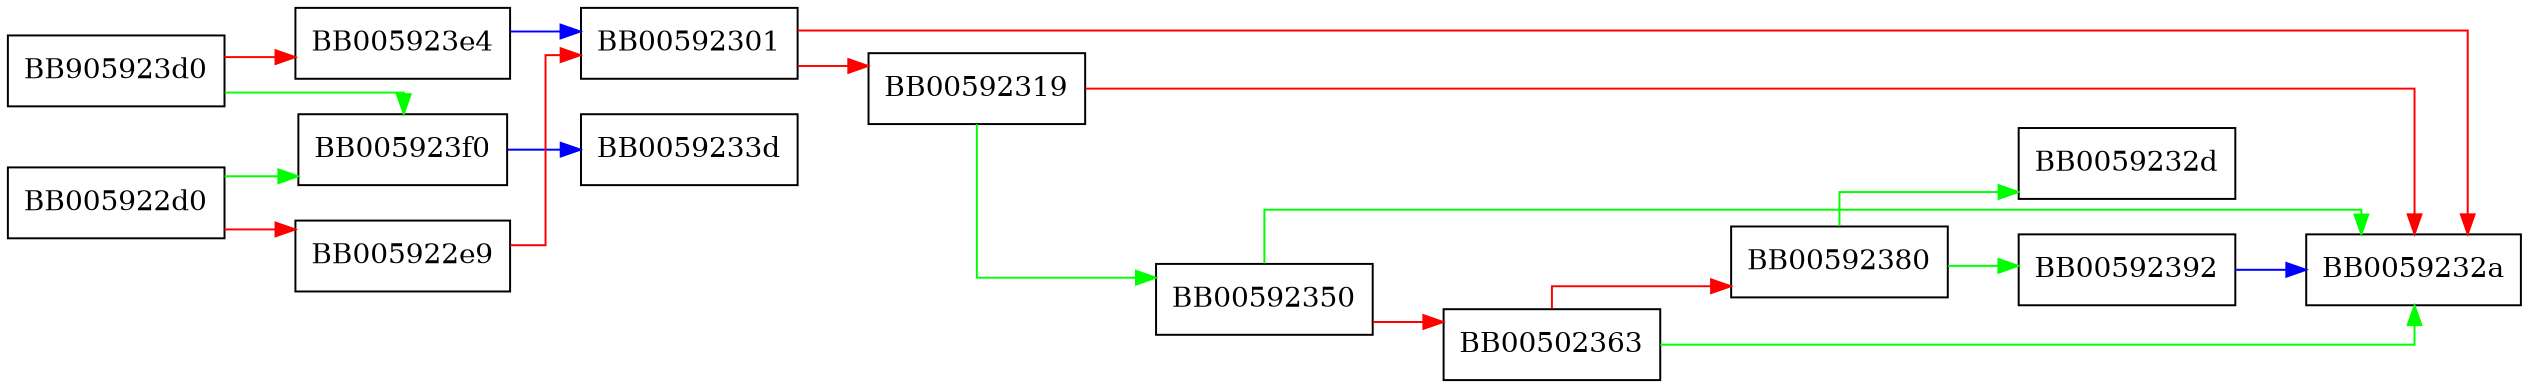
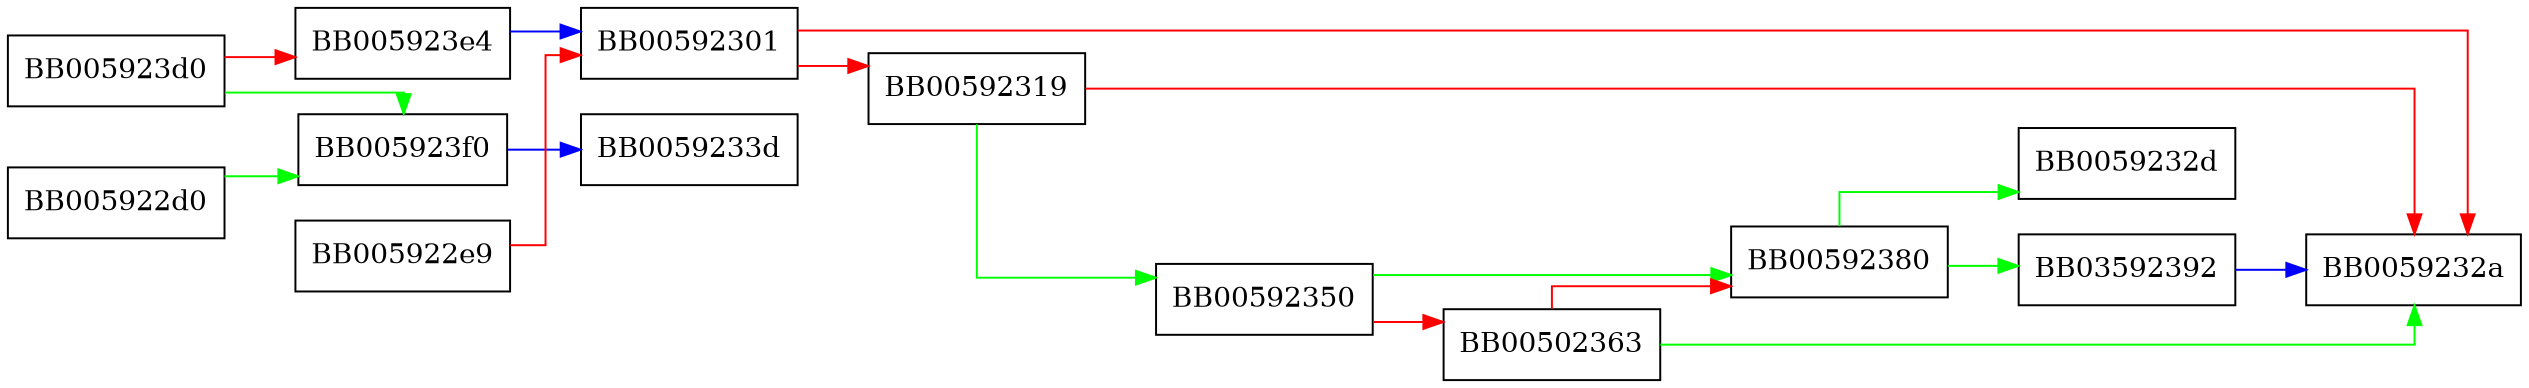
node "BB905923d0": label "BB905923d0" -> "BB005923d0"
edge "BB00592350" -> "BB0059232a": now "BB00592350" -> "BB00592380"
edge "BB005922d0" -> "BB005922e9": removed
node "BB00592392": label "BB00592392" -> "BB03592392"
